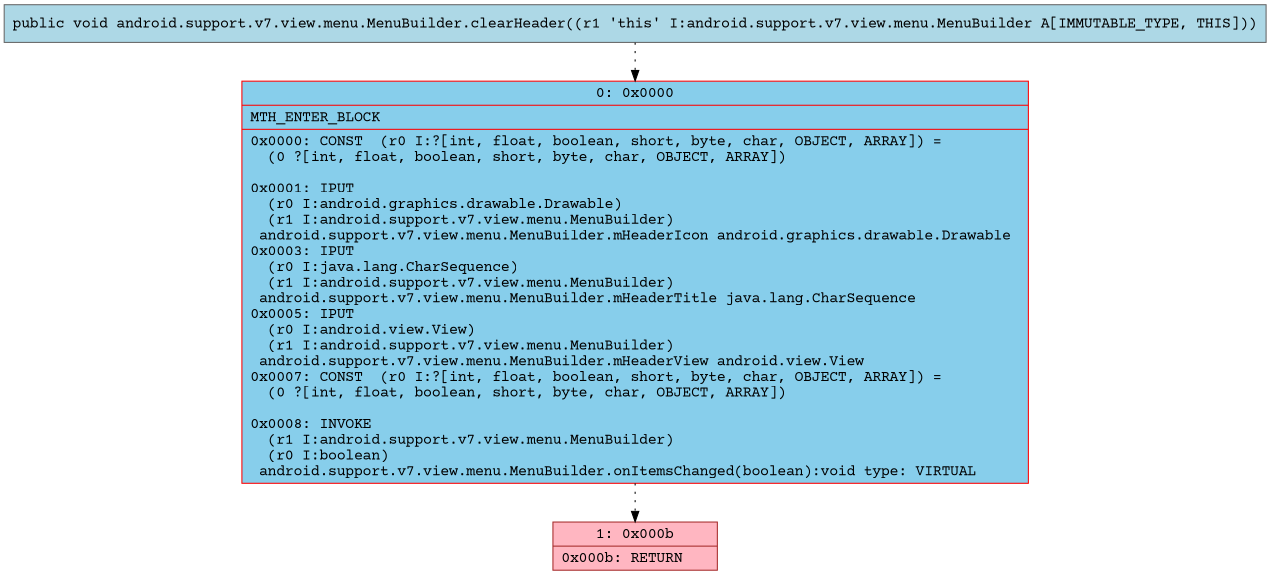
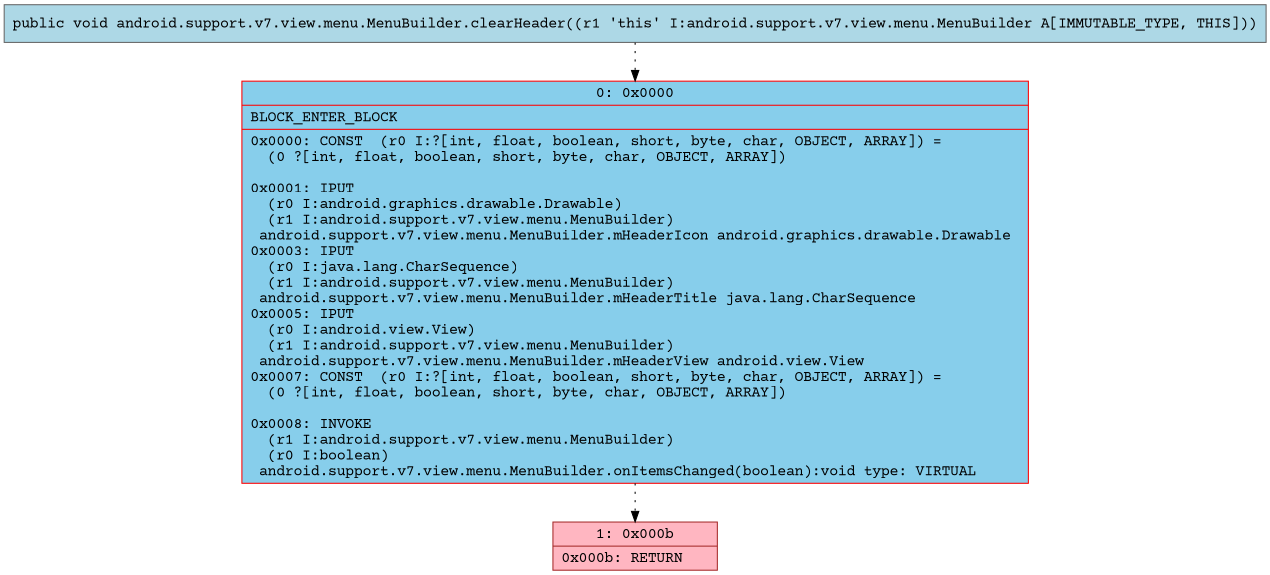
node "0: 0x0000": text "MTH_ENTER_BLOCK" -> "BLOCK_ENTER_BLOCK"
